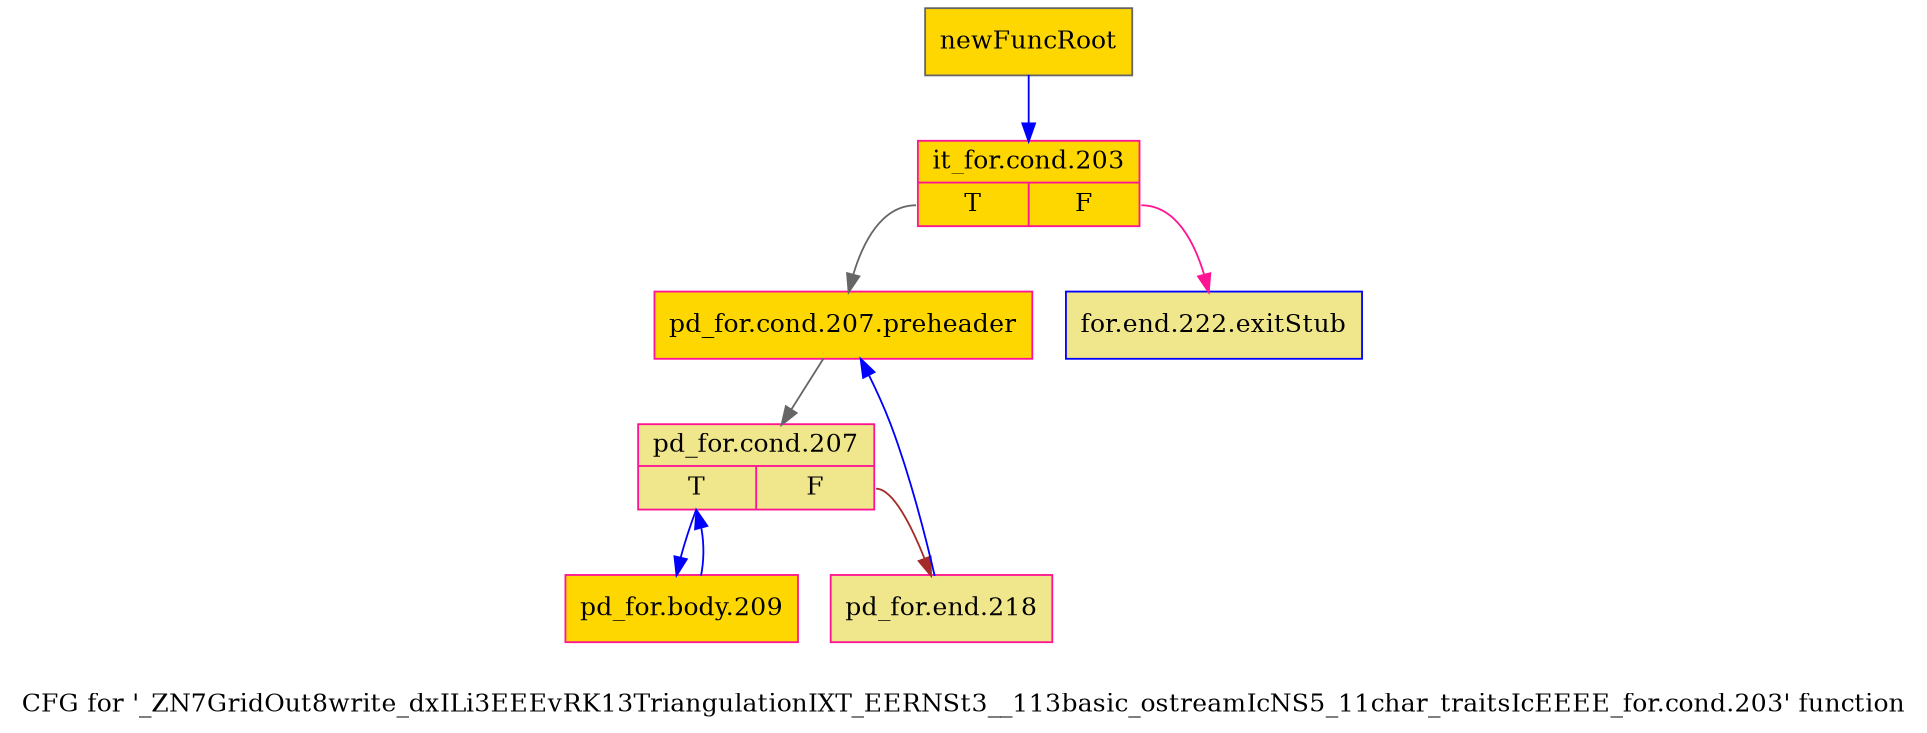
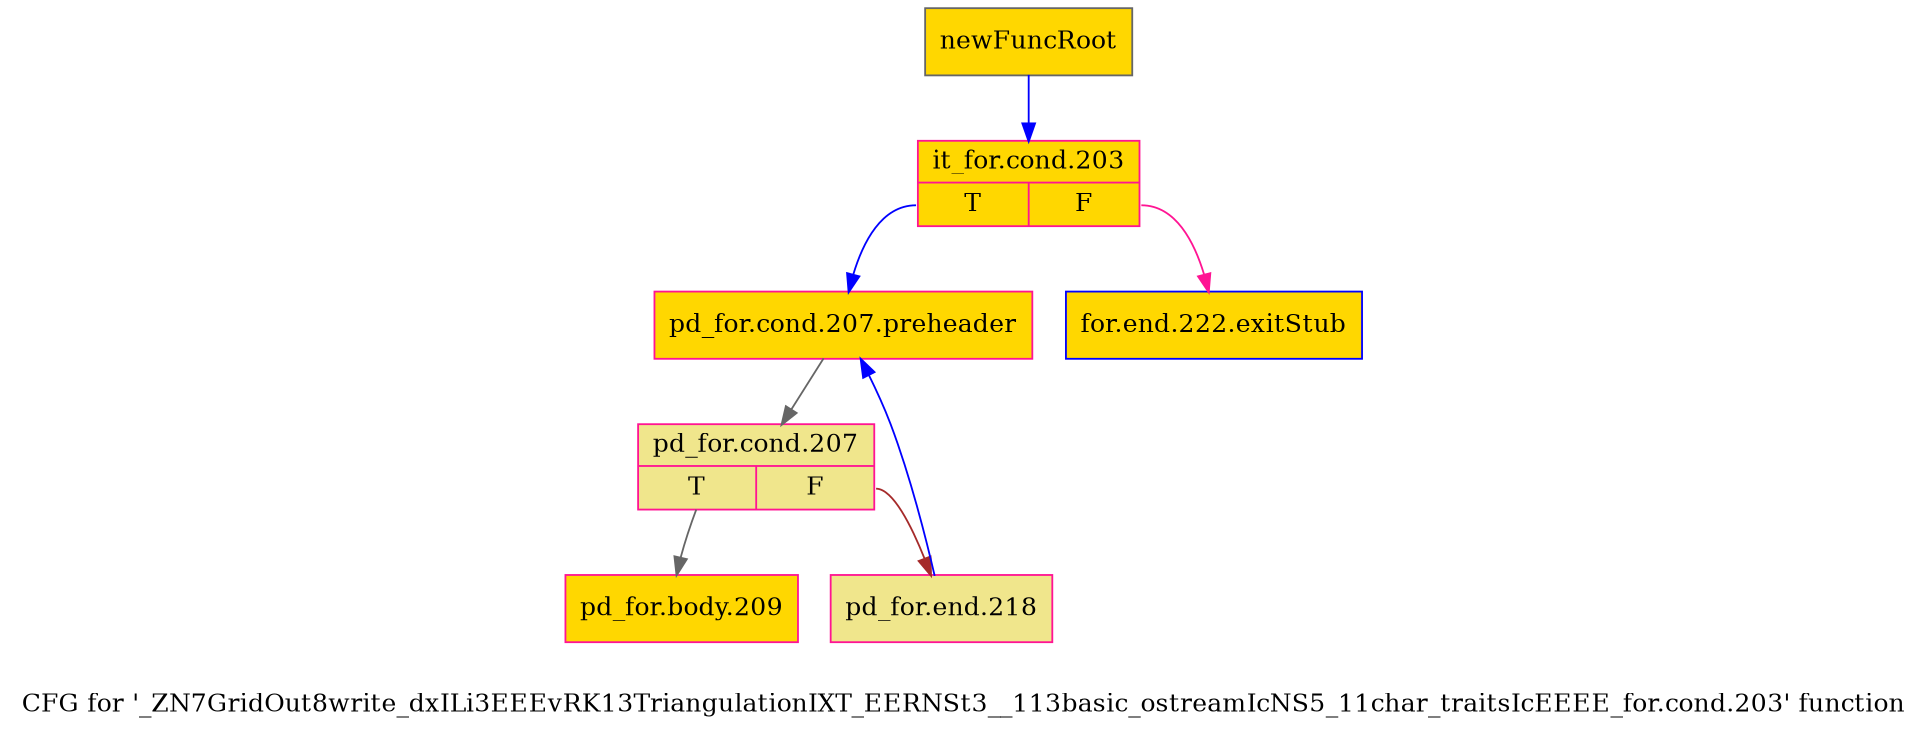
edge "it_for.cond.203" -> "pd_for.cond.207.preheader": color gray40 -> blue
node "for.end.222.exitStub": fillcolor khaki -> gold
edge "pd_for.cond.207" -> "pd_for.body.209": color blue -> gray40
edge "pd_for.body.209" -> "pd_for.cond.207": removed
